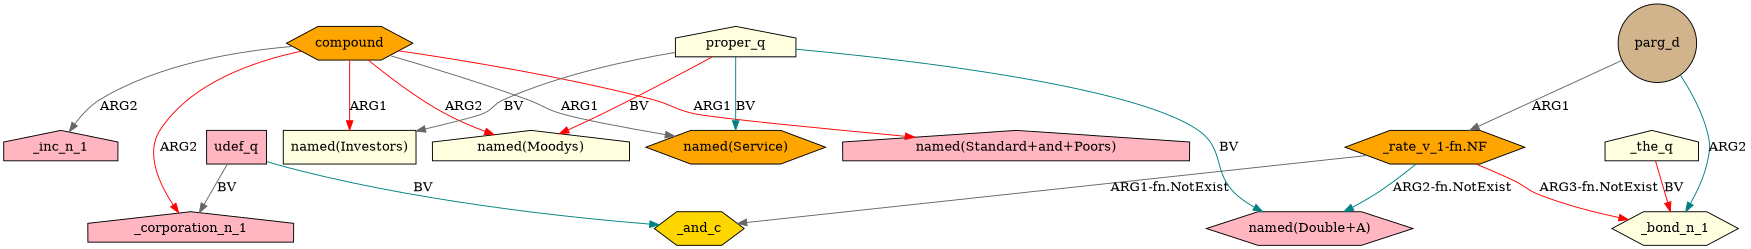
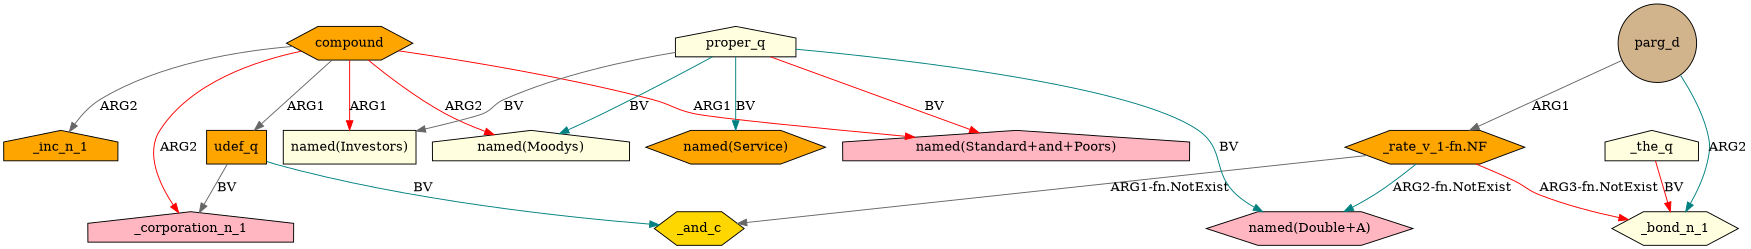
edge "proper_q" -> "named(Moodys)": color red -> teal
edge "proper_q" -> "named(Standard+and+Poors)": added, label "BV"
edge "compound" -> "named(Service)": now "compound" -> "udef_q"
node "_inc_n_1": fillcolor lightpink -> orange
node "udef_q": fillcolor lightpink -> orange
